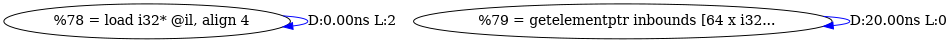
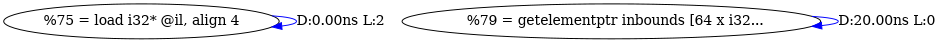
node "%78 = load i32* @il, align 4": label "%78 = load i32* @il, align 4" -> "%75 = load i32* @il, align 4"
